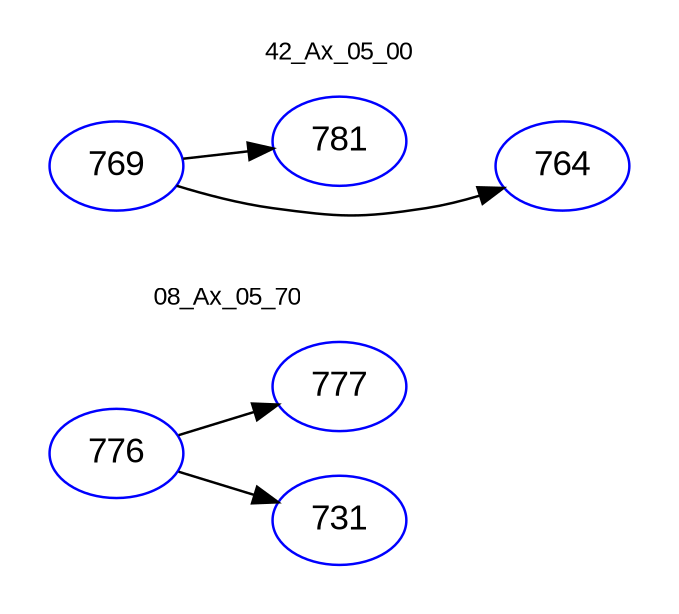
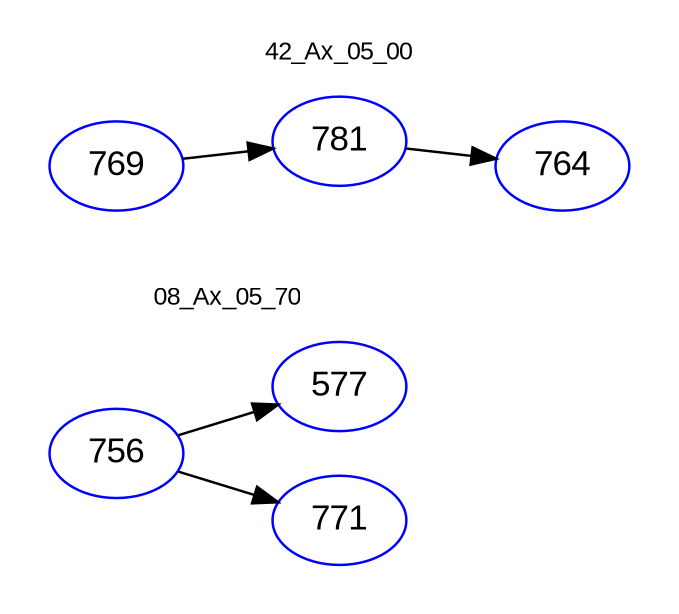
edge "769" -> "764": now "781" -> "764"
node "777": label "777" -> "577"
node "776": label "776" -> "756"
node "731": label "731" -> "771"
